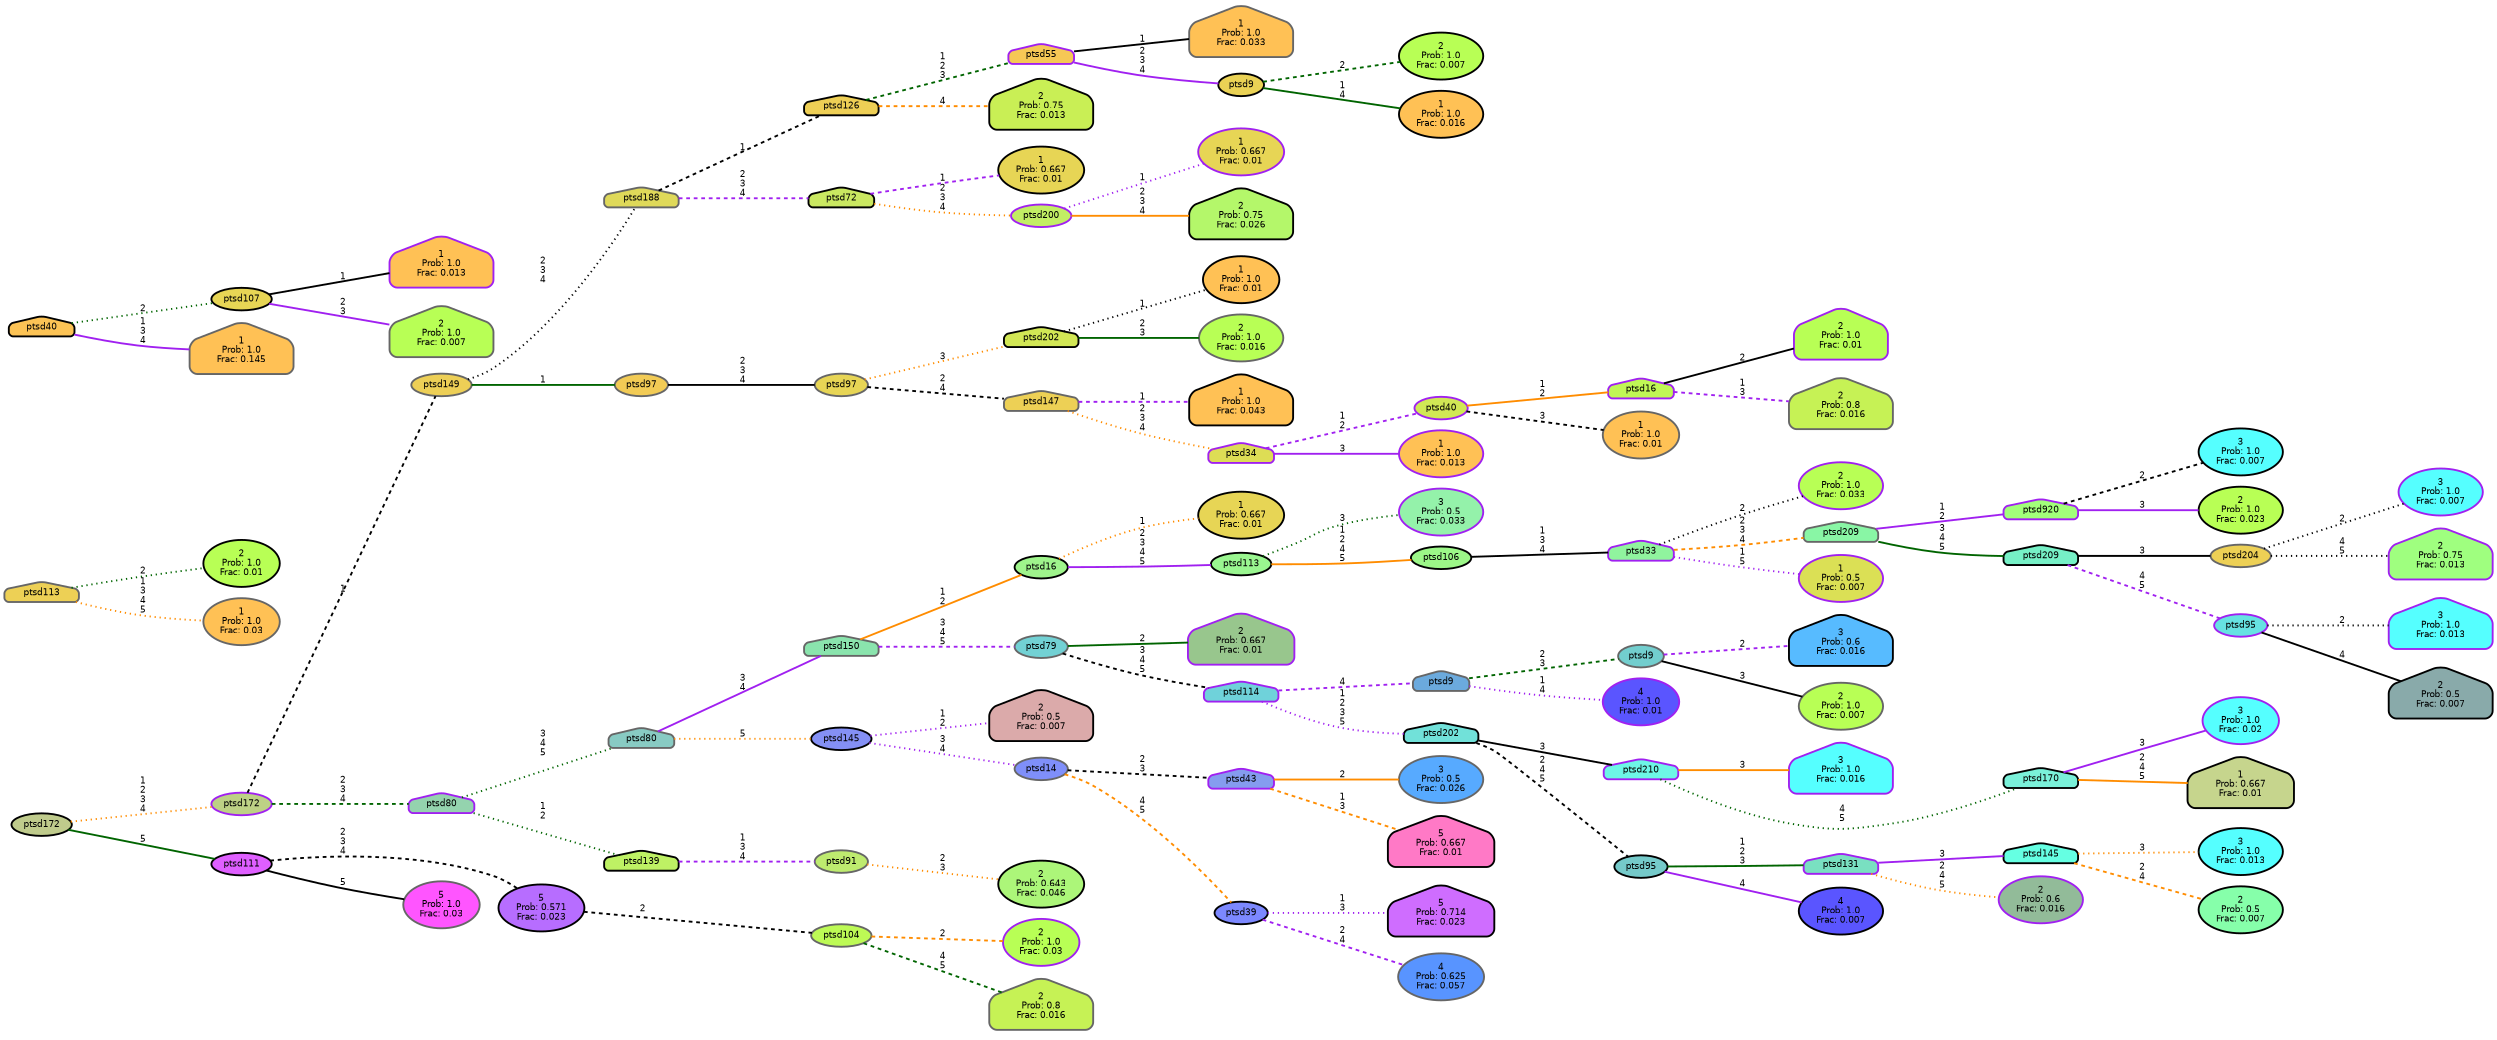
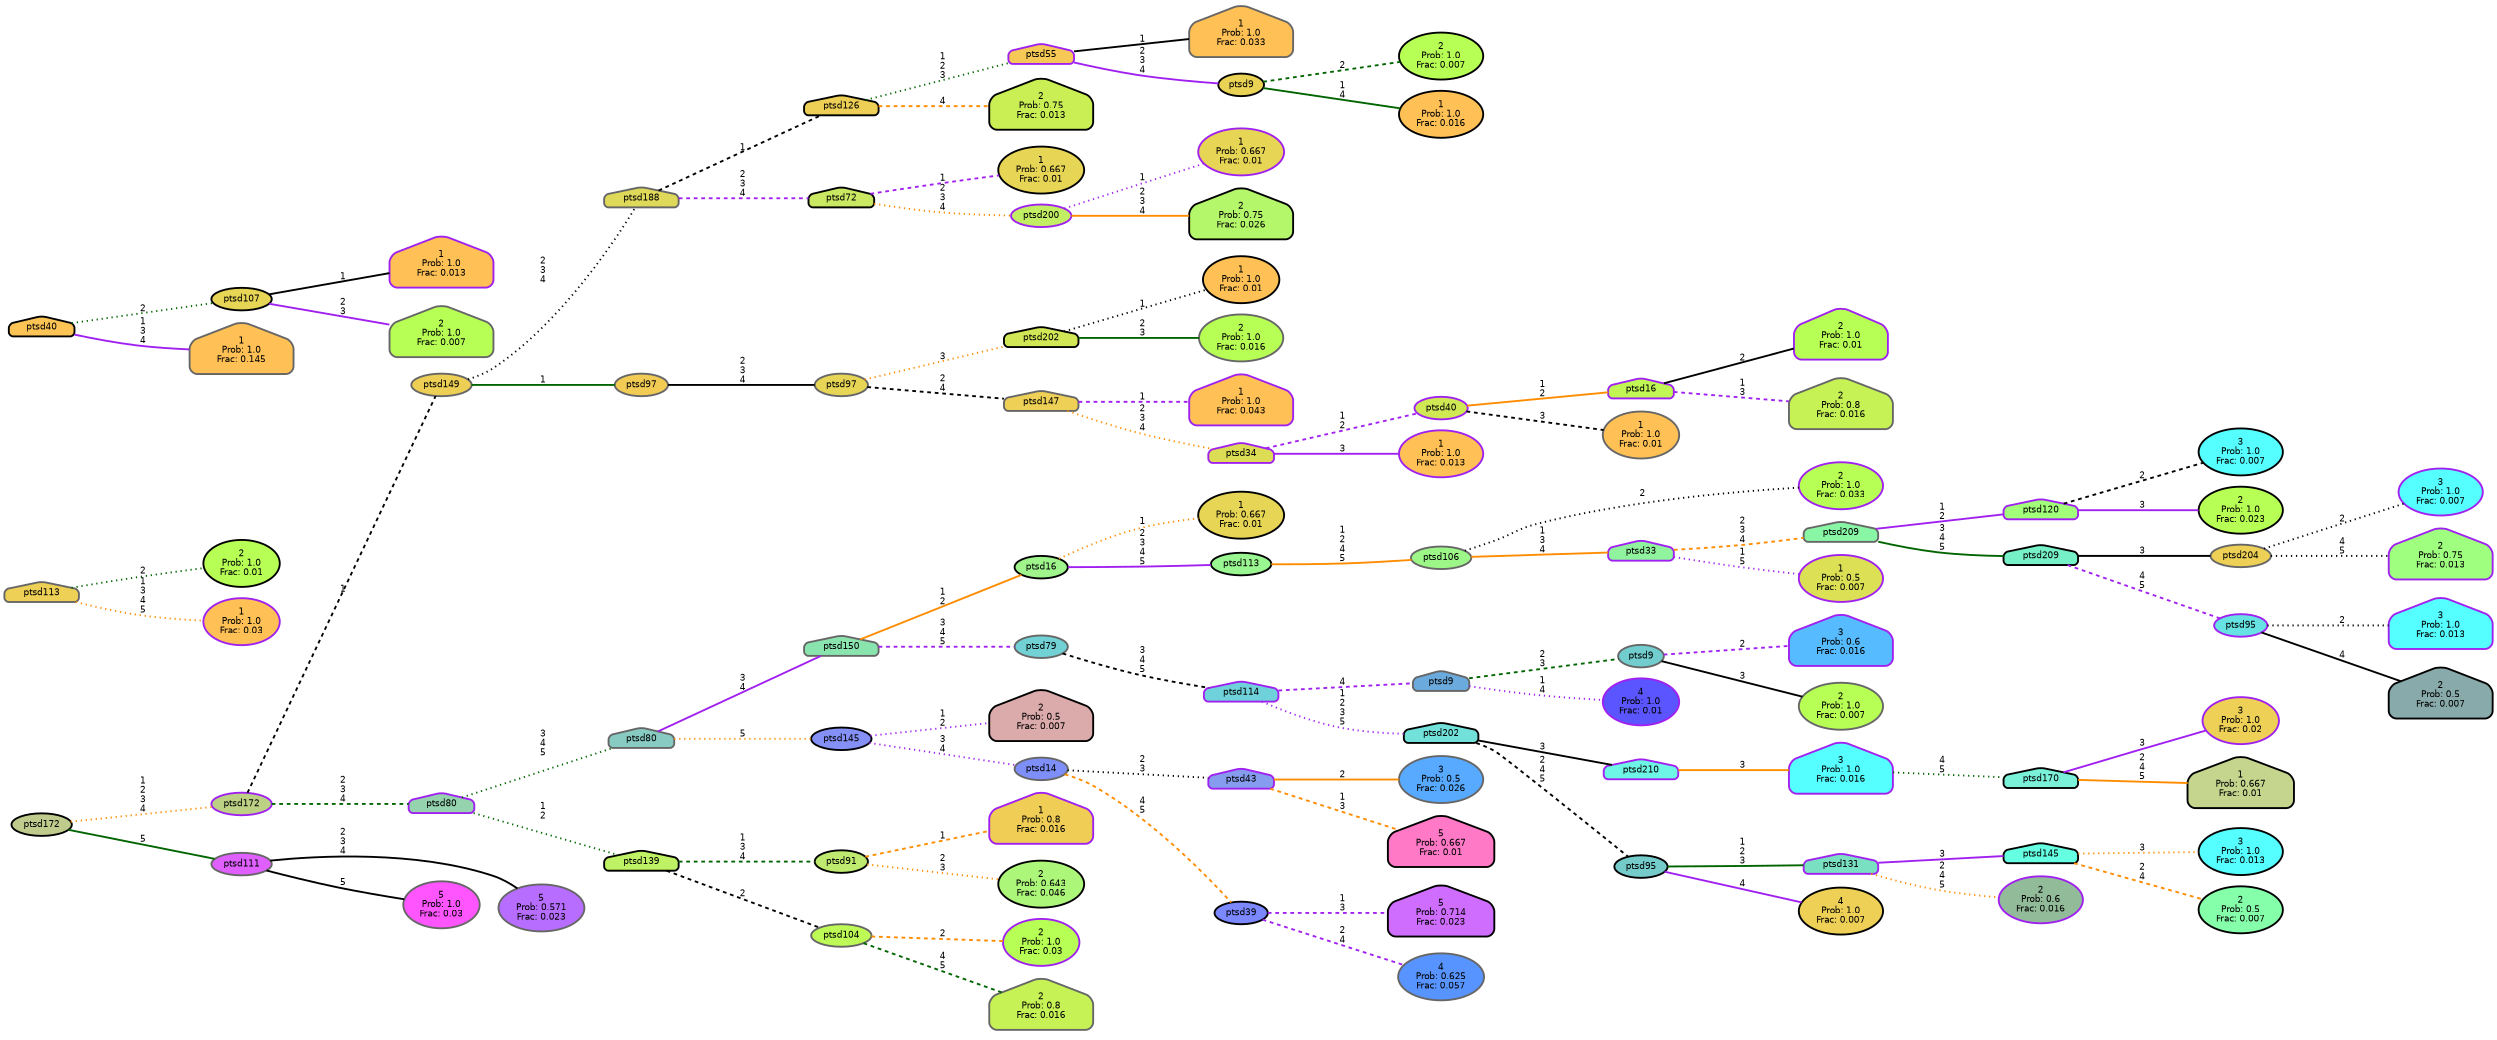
edge "ptsd55" -- "ptsd126": style dashed -> dotted
node "1 Prob: 1.0 Frac: 0.043": color black -> purple
node "ptsd920": label "ptsd920" -> "ptsd120"
node "3 Prob: 0.5 Frac: 0.033": removed
edge "2 Prob: 1.0 Frac: 0.033" -- "ptsd33": now "2 Prob: 1.0 Frac: 0.033" -- "ptsd106"
edge "ptsd33" -- "ptsd106": color black -> darkorange
node "ptsd106": color black -> gray40
node "1 Prob: 1.0 Frac: 0.03": color gray40 -> purple
node "2 Prob: 0.667 Frac: 0.01": removed
node "3 Prob: 0.6 Frac: 0.016": color black -> purple
node "3 Prob: 1.0 Frac: 0.02": fillcolor #55ffff -> #edd055
edge "ptsd14" -- "ptsd43": style dashed -> dotted
node "1 Prob: 0.8 Frac: 0.016": added
edge "ptsd210" -- "ptsd170": now "3 Prob: 1.0 Frac: 0.016" -- "ptsd170"
edge "ptsd111" -- "5 Prob: 0.571 Frac: 0.023": style dashed -> bold
edge "ptsd139" -- "ptsd91": color purple -> darkgreen
node "ptsd91": color gray40 -> black
node "ptsd111": color black -> gray40
node "5 Prob: 0.571 Frac: 0.023": color black -> gray40
node "4 Prob: 1.0 Frac: 0.007": fillcolor #5a55ff -> #edd055
edge "ptsd39" -- "5 Prob: 0.714 Frac: 0.023": style dotted -> dashed
edge "5 Prob: 0.571 Frac: 0.023" -- "ptsd104": now "ptsd139" -- "ptsd104"
